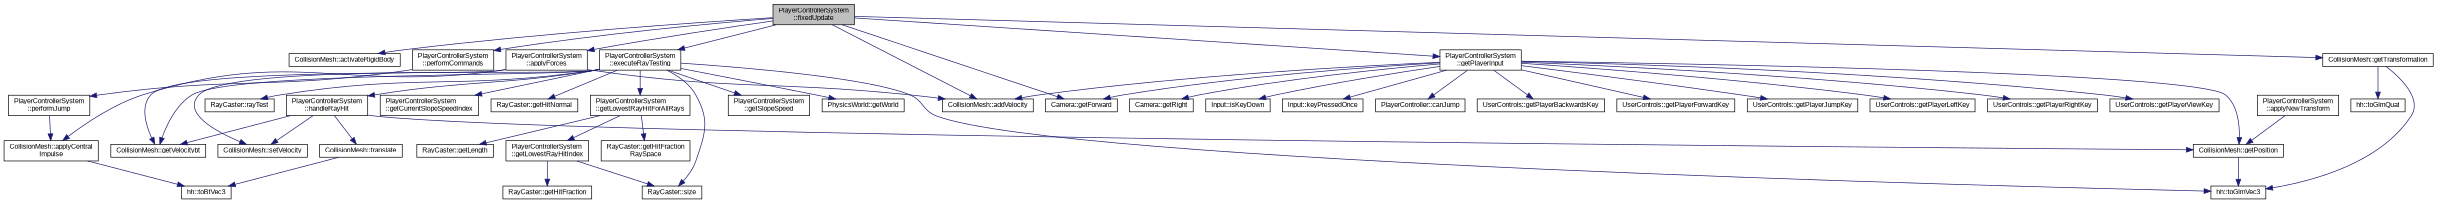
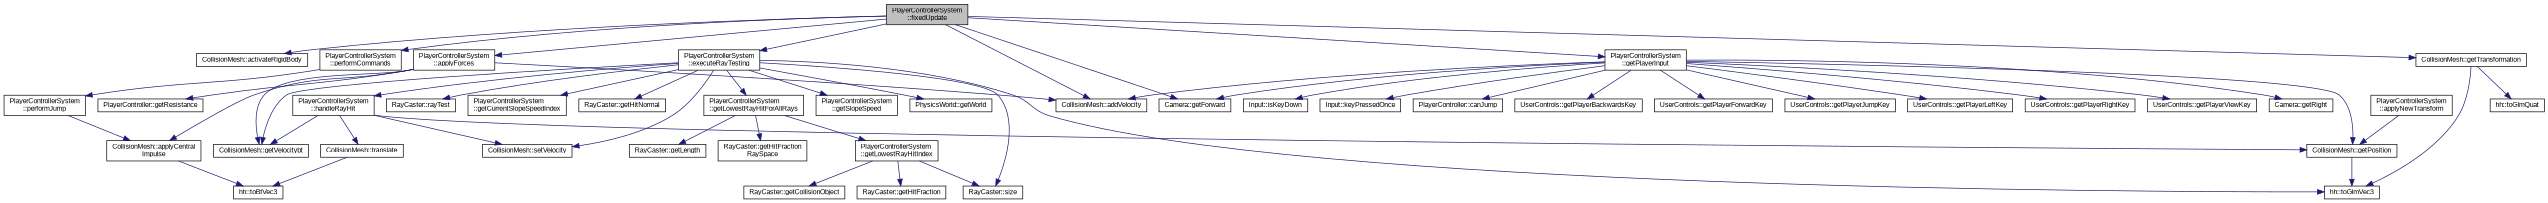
node "PlayerController::getResistance": added
node "RayCaster::getCollisionObject": added
